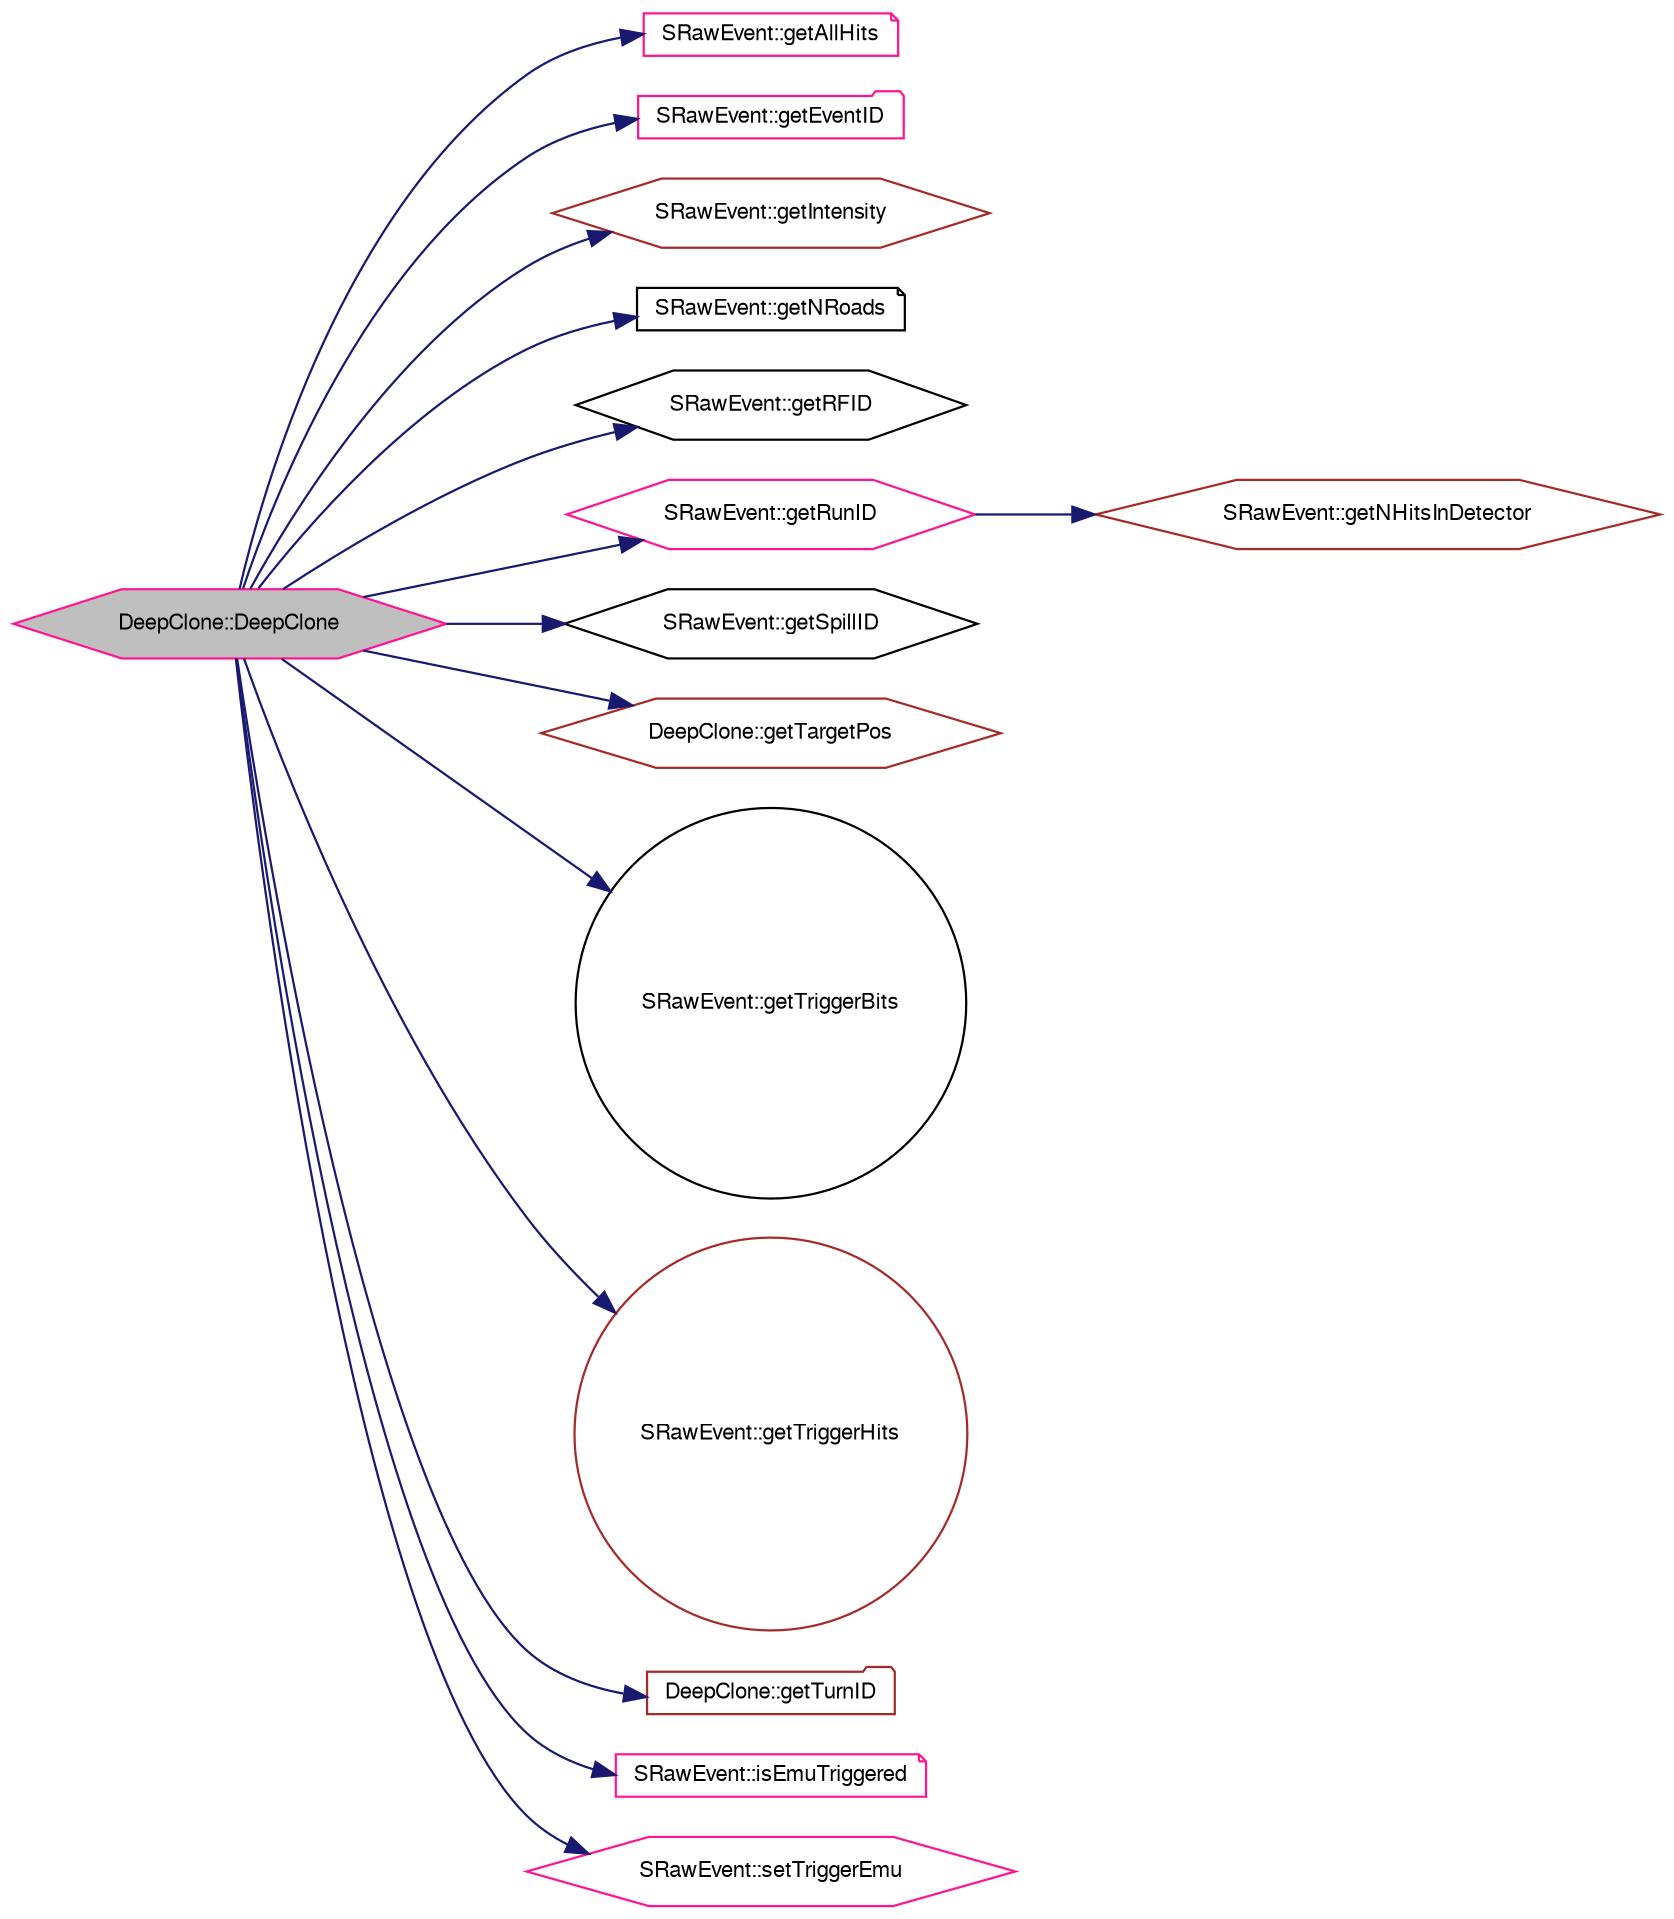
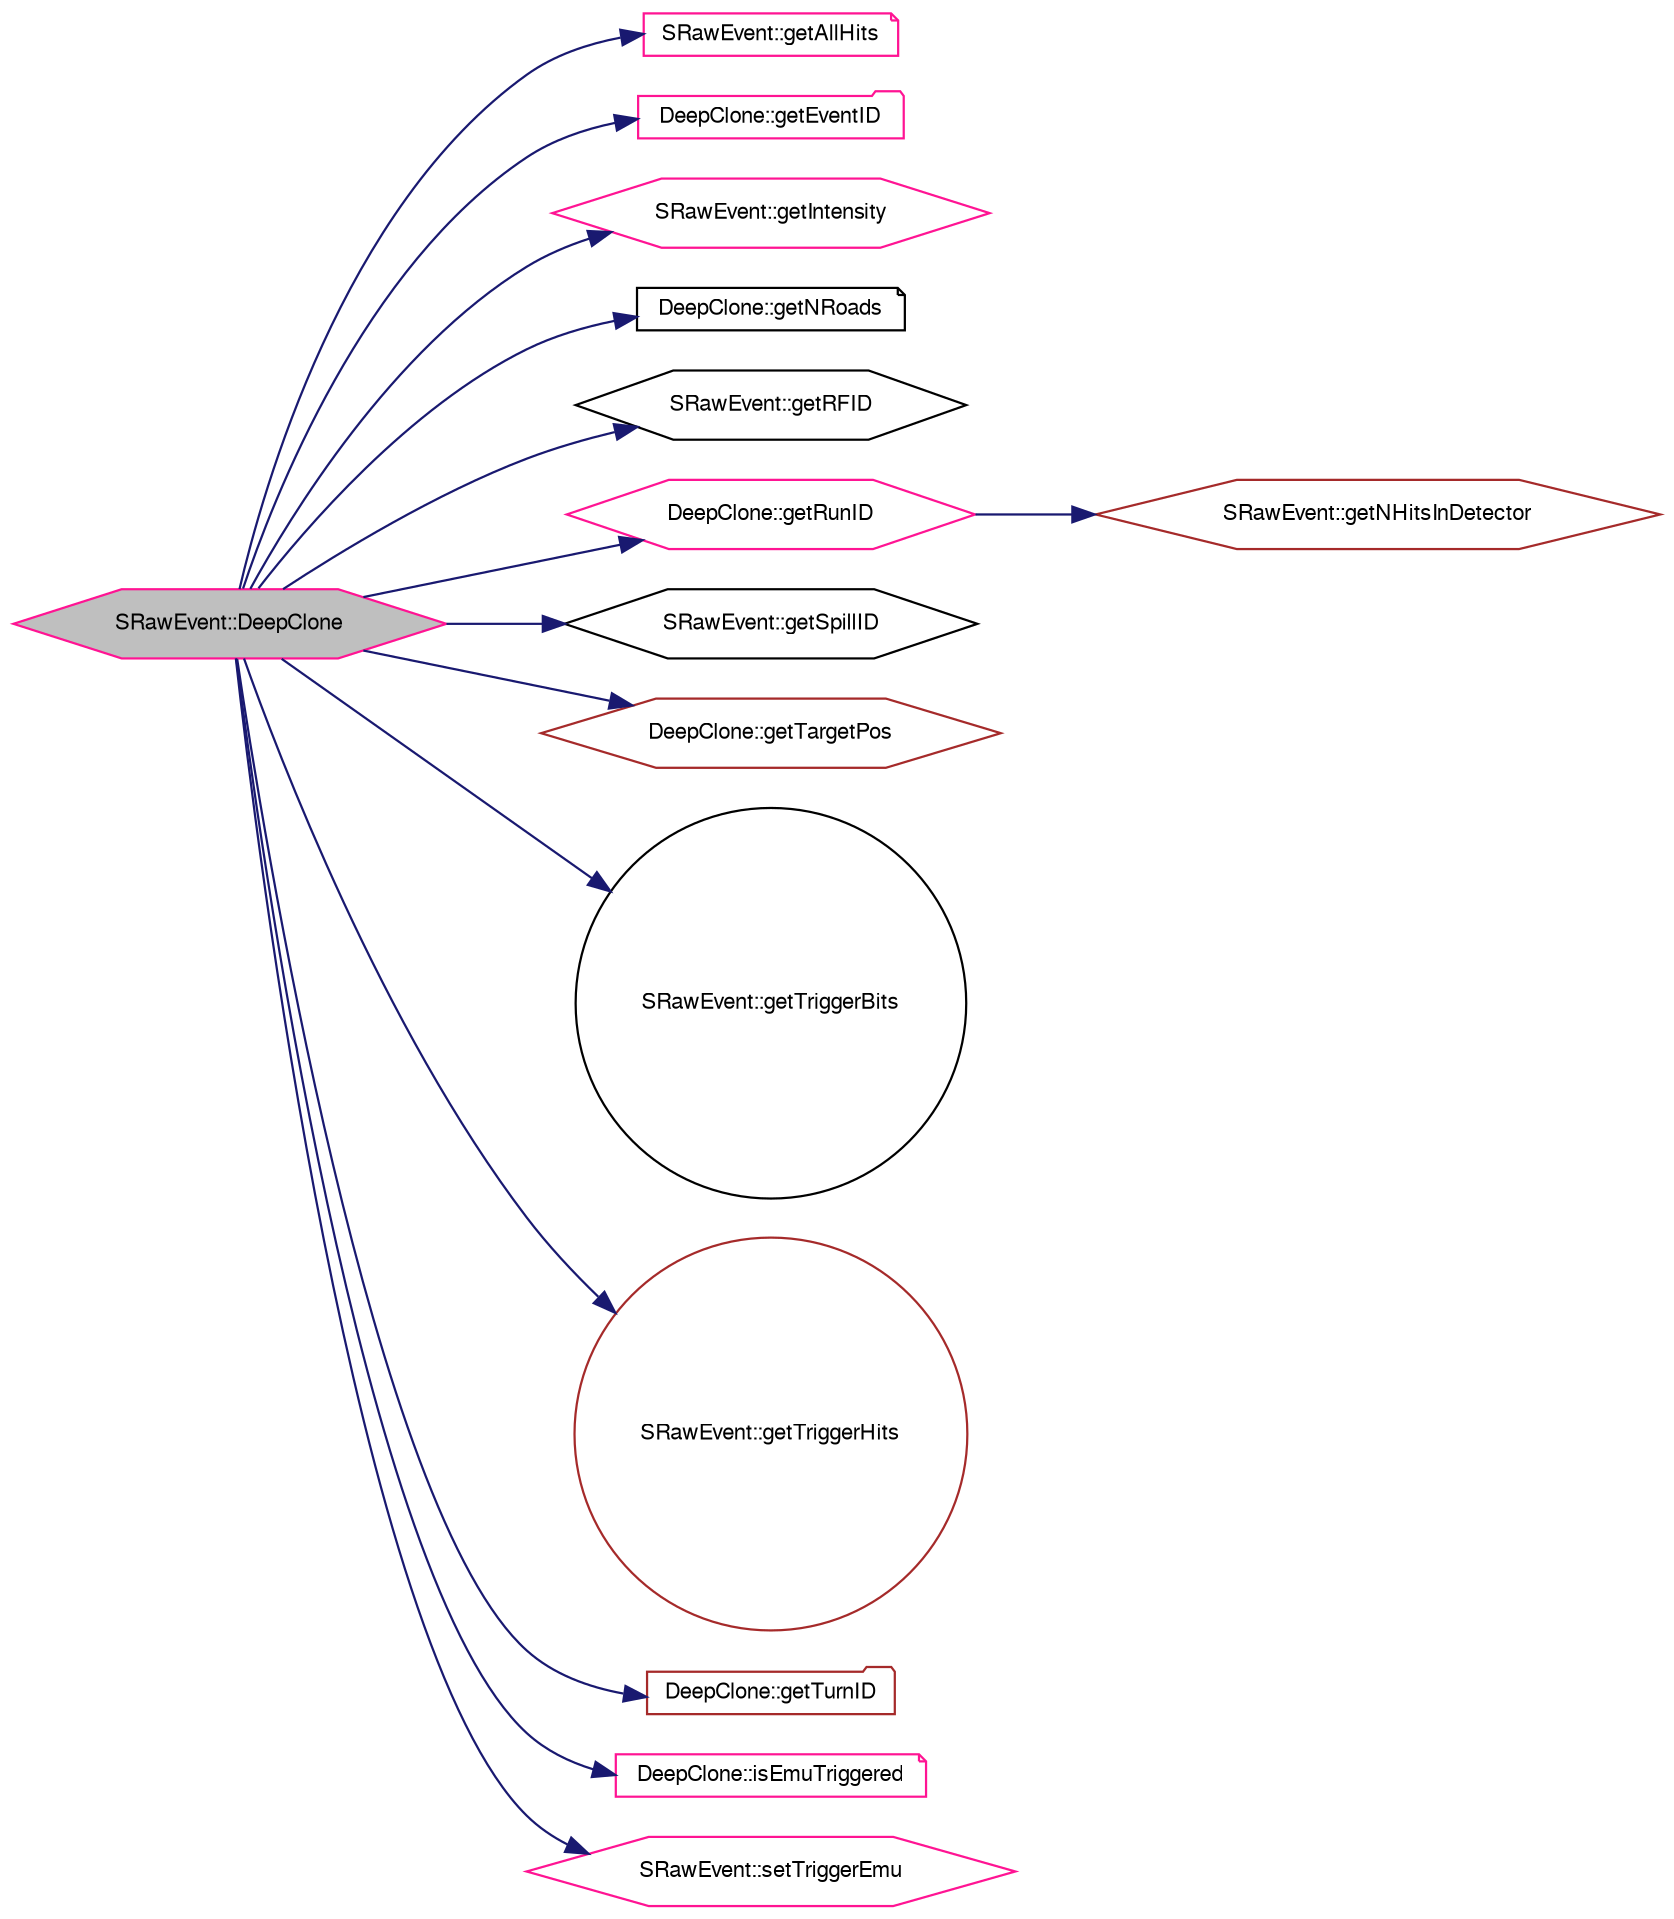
node "SRawEvent::getEventID": label "SRawEvent::getEventID" -> "DeepClone::getEventID"
node "SRawEvent::getIntensity": color brown -> deeppink
node "SRawEvent::getNRoads": label "SRawEvent::getNRoads" -> "DeepClone::getNRoads"
node "SRawEvent::getRunID": label "SRawEvent::getRunID" -> "DeepClone::getRunID"
node "DeepClone::DeepClone": label "DeepClone::DeepClone" -> "SRawEvent::DeepClone"
node "SRawEvent::isEmuTriggered": label "SRawEvent::isEmuTriggered" -> "DeepClone::isEmuTriggered"
